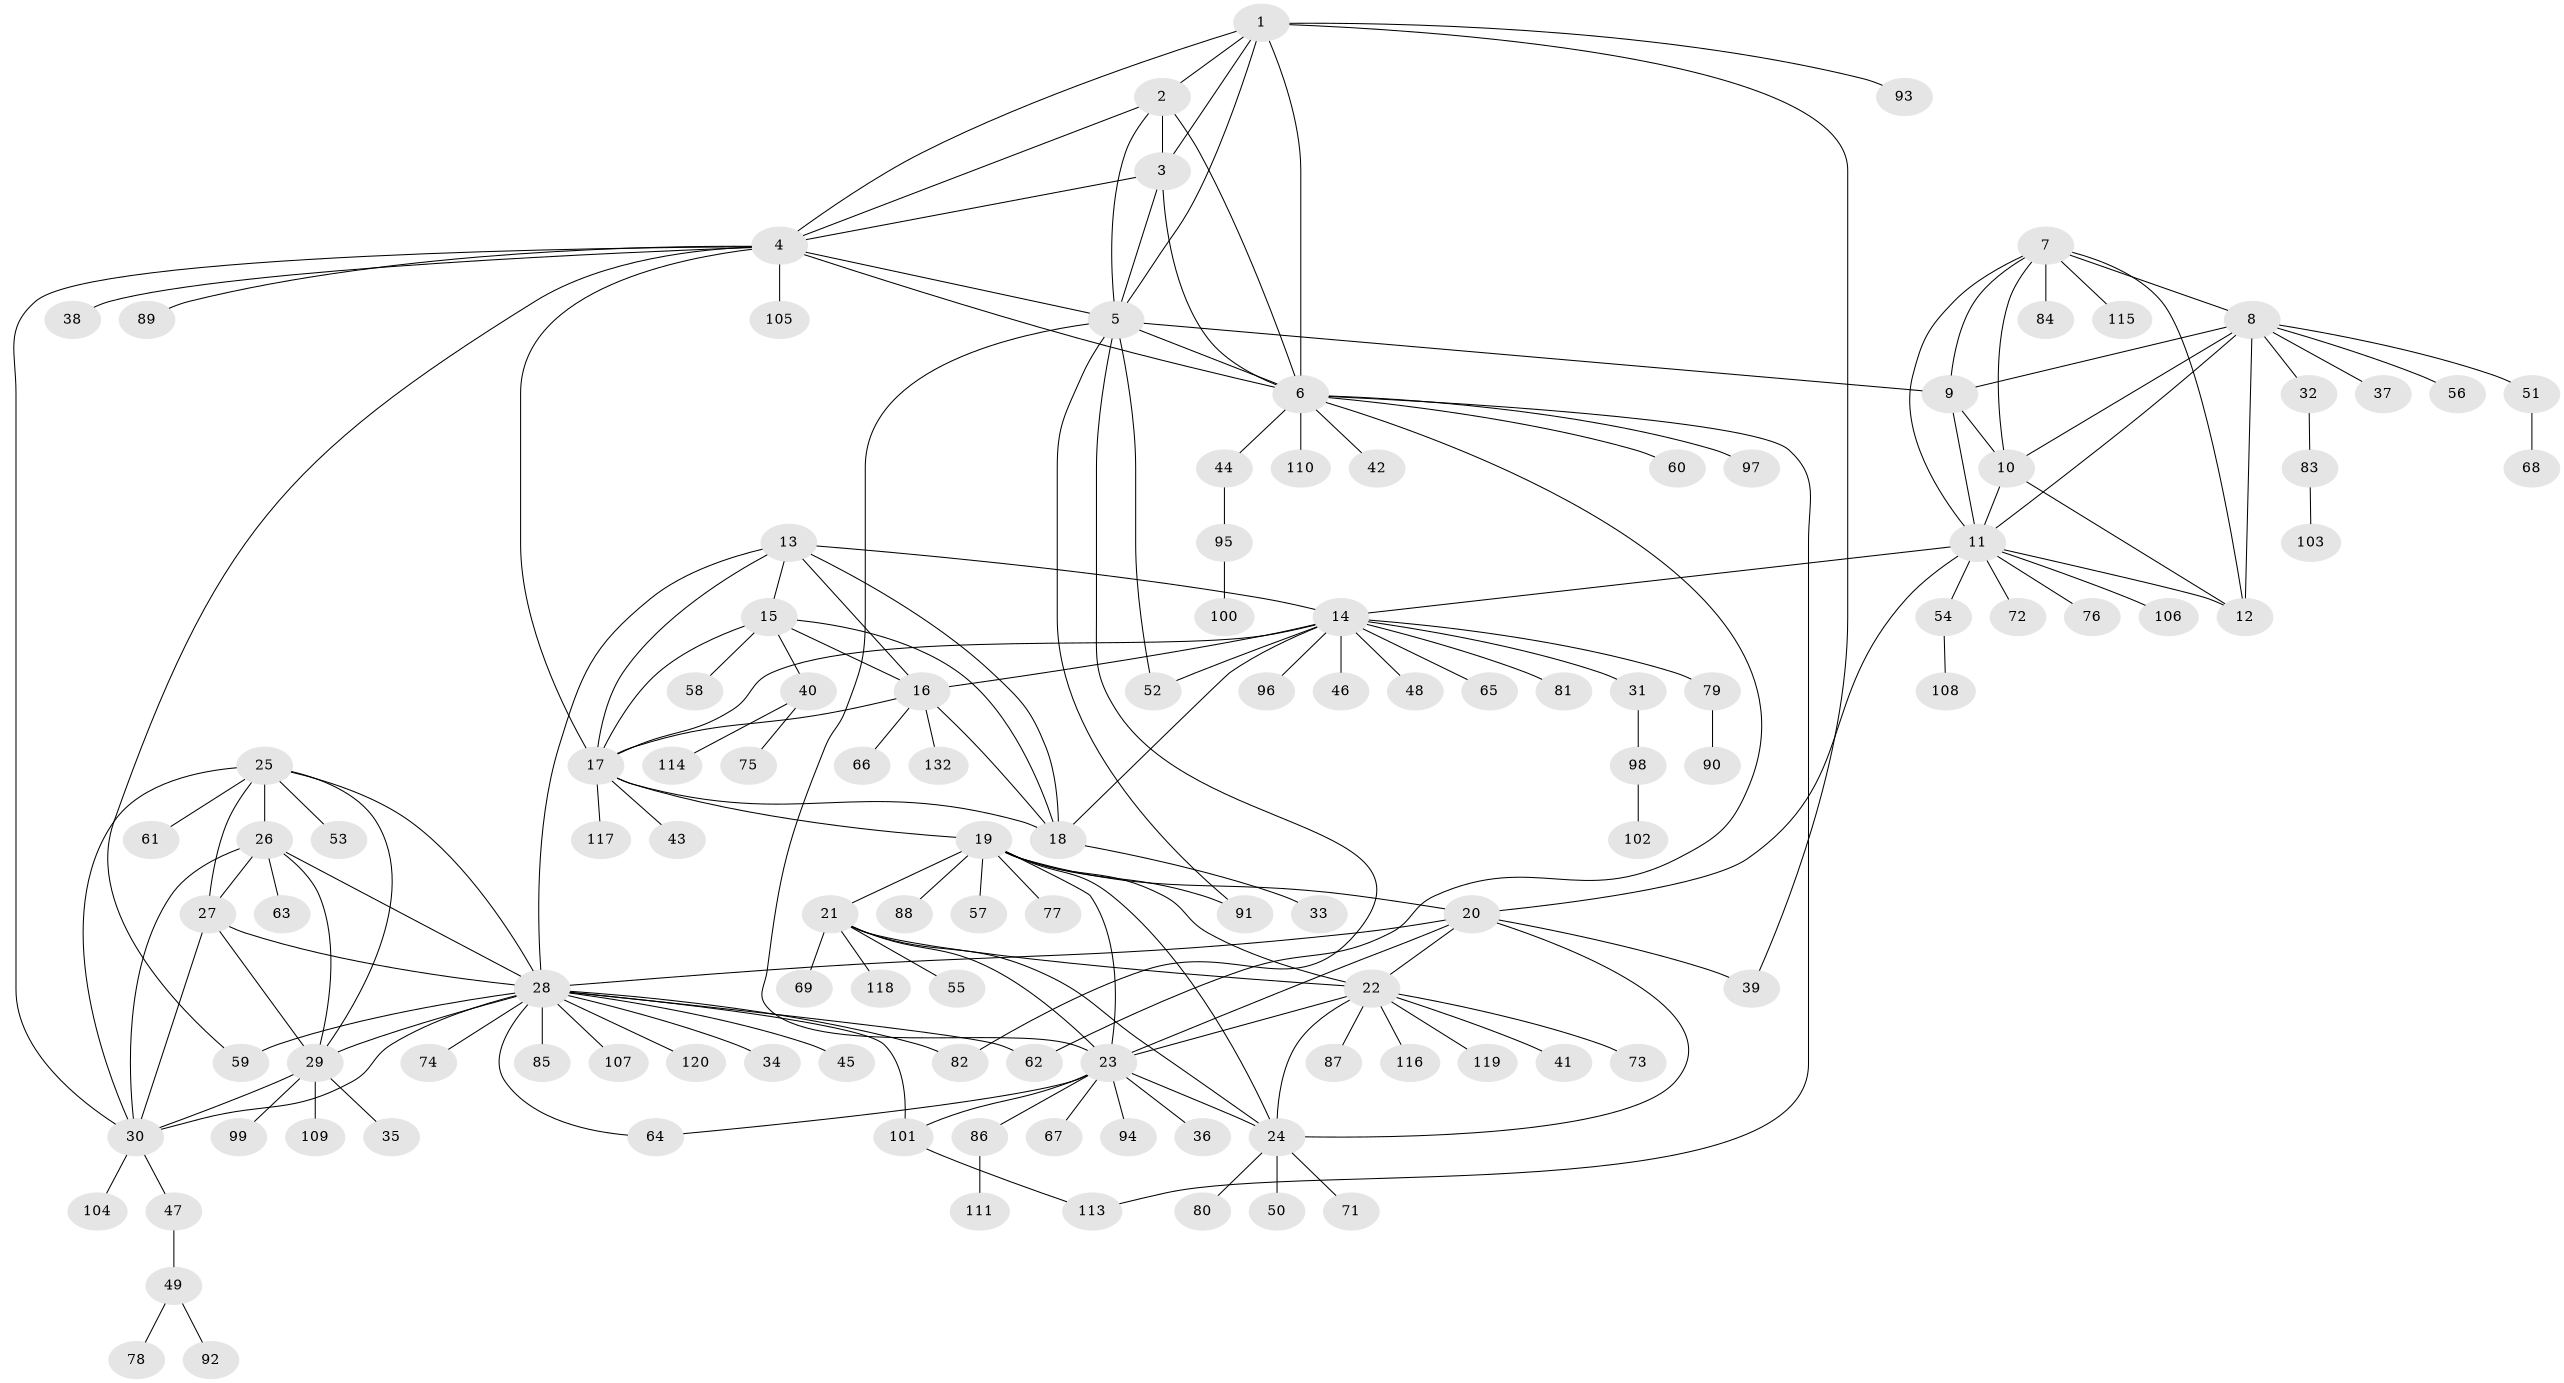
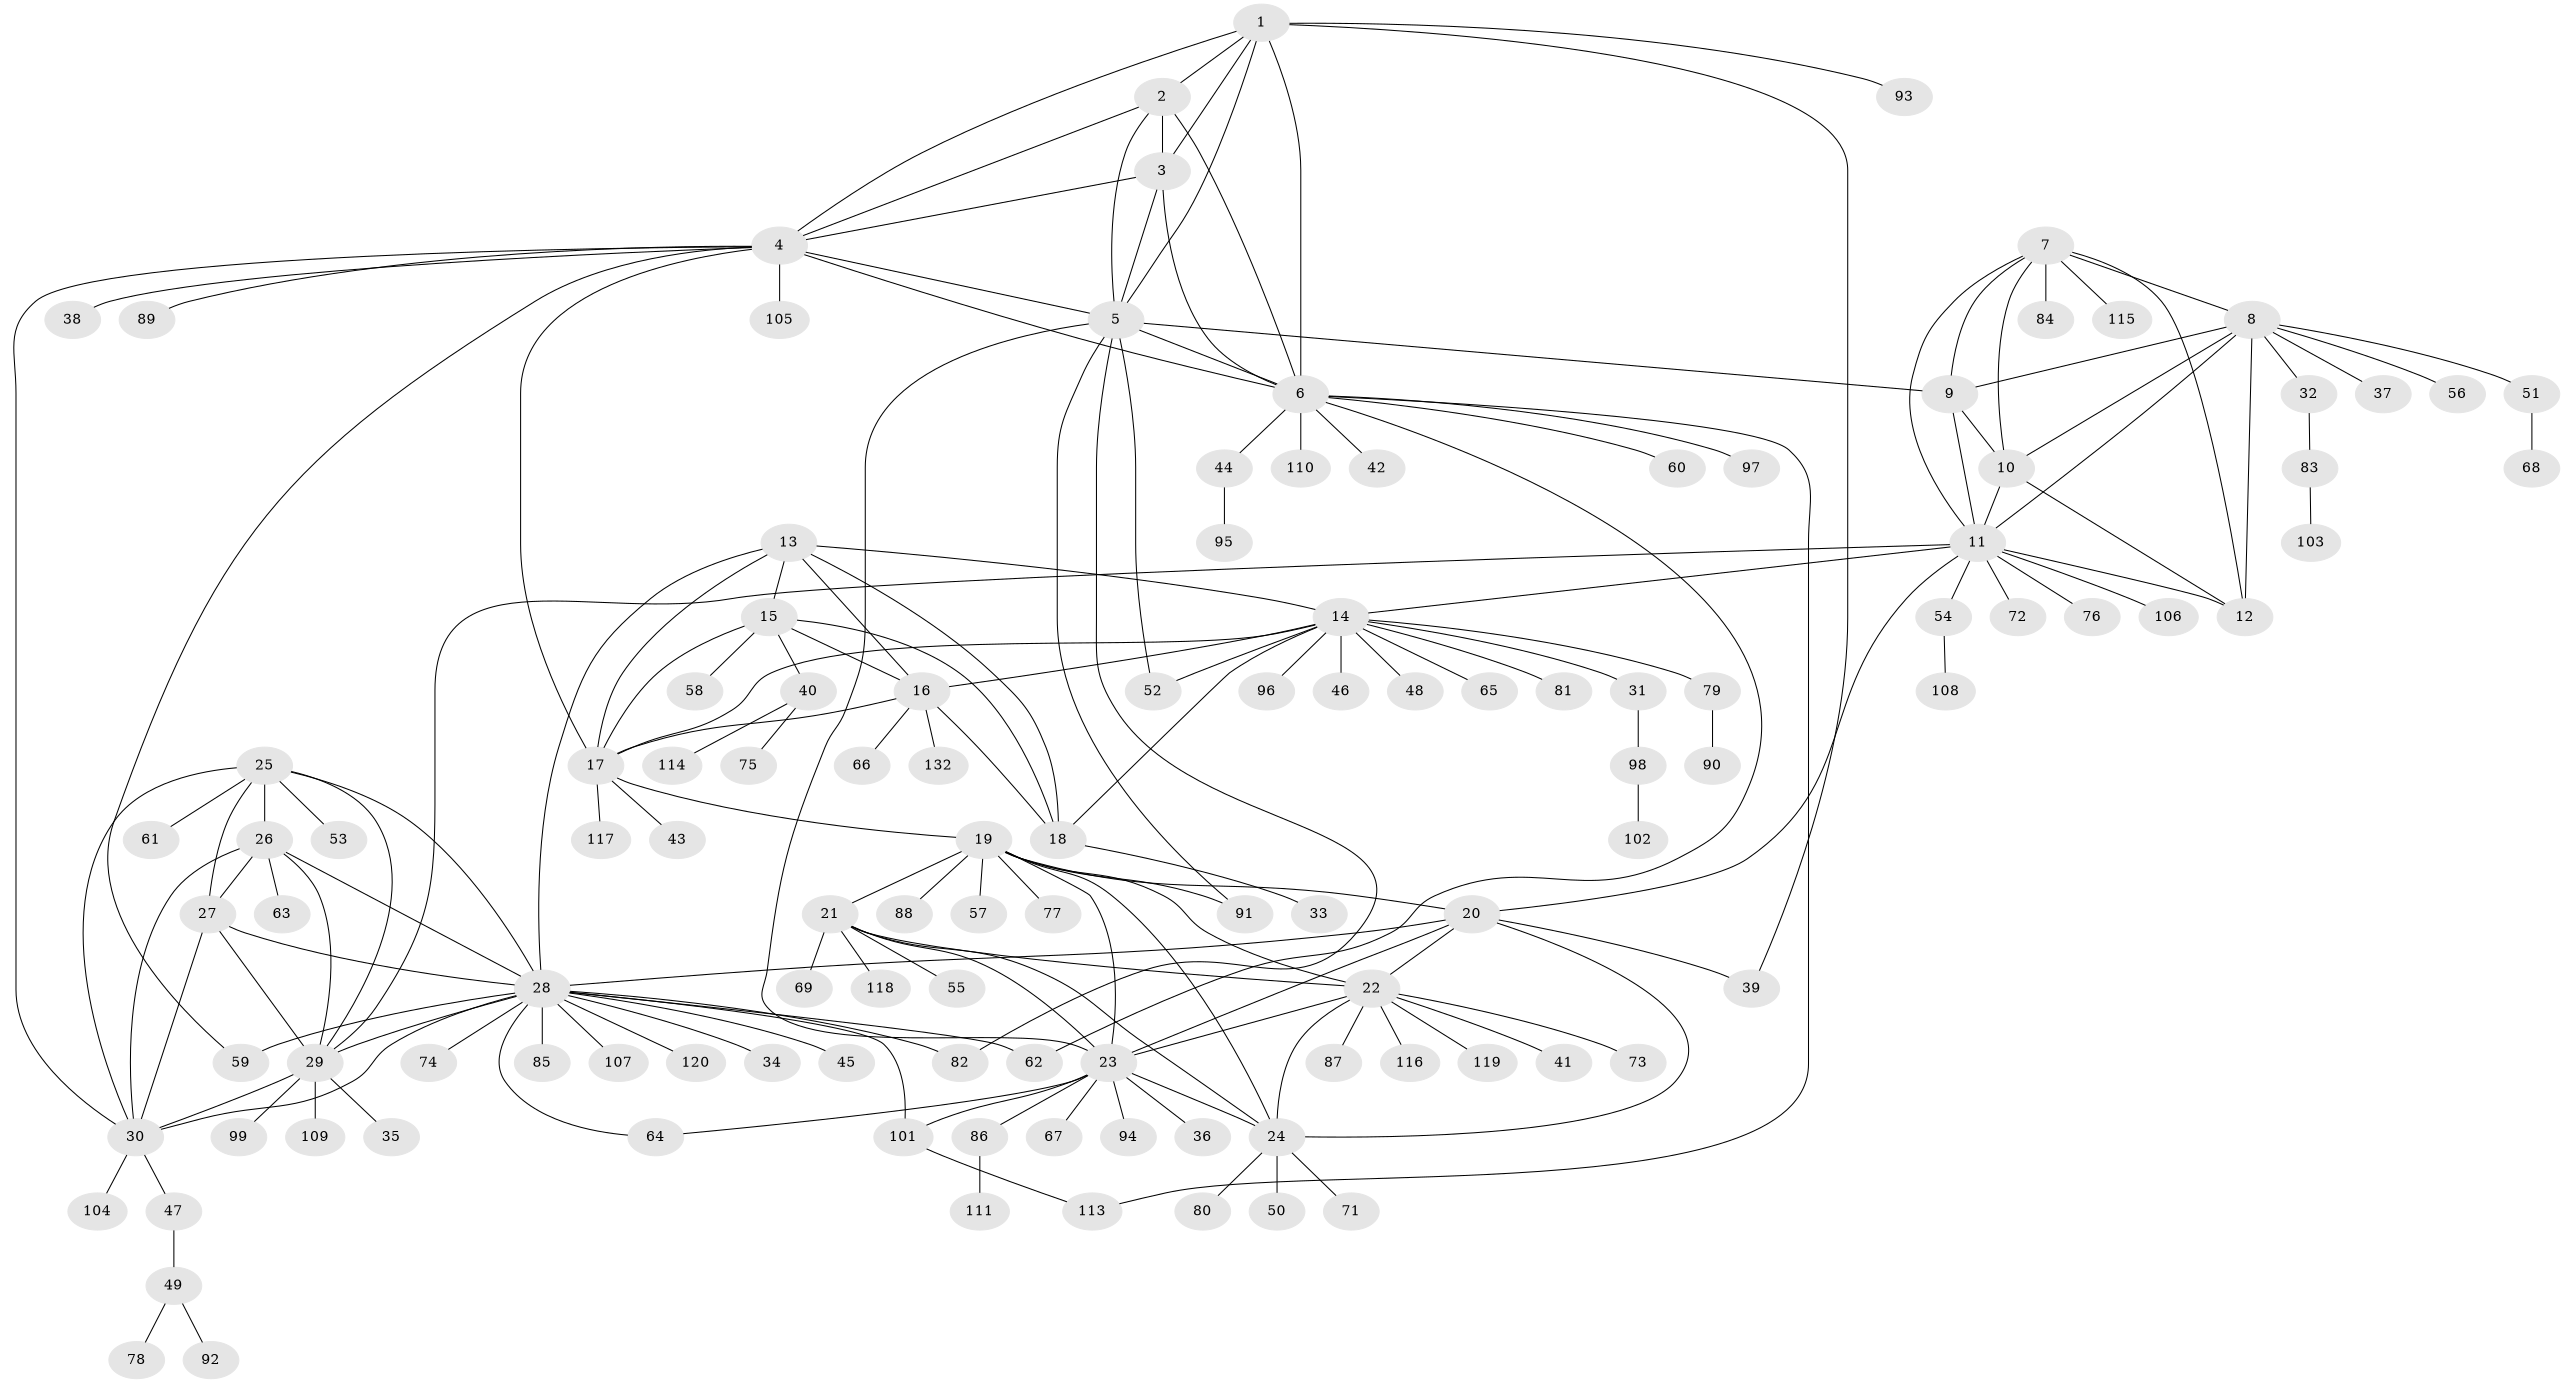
edge "11" -- "29": added
node "100": removed
edge "17" -- "18": removed
